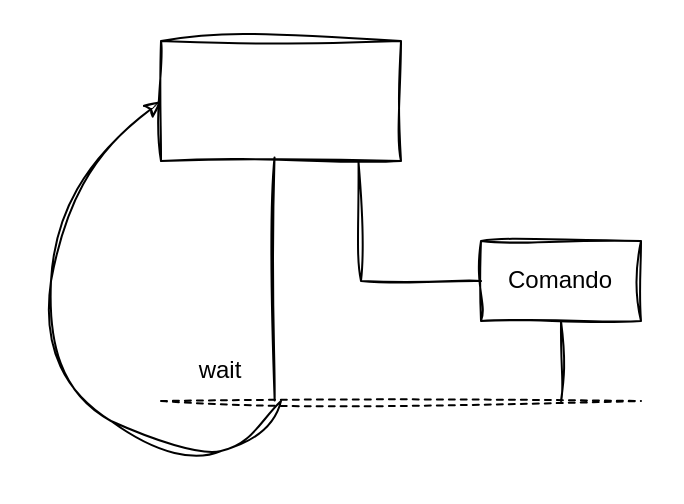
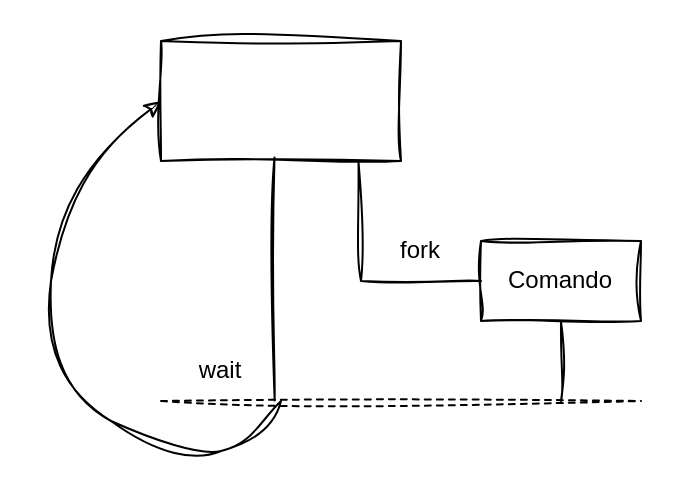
node "fork": added
